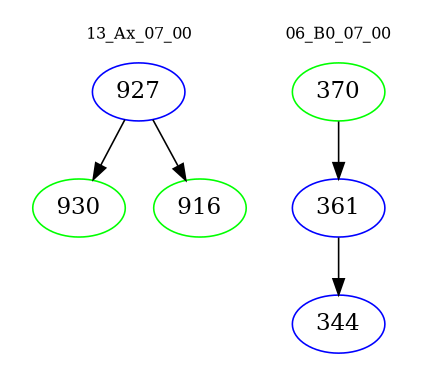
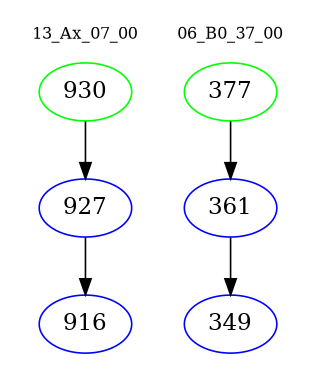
cluster "06_B0_07_00": label "06_B0_07_00" -> "06_B0_37_00"
node "370": label "370" -> "377"
edge "927" -> "930": reversed
node "916": color green -> blue
node "344": label "344" -> "349"
